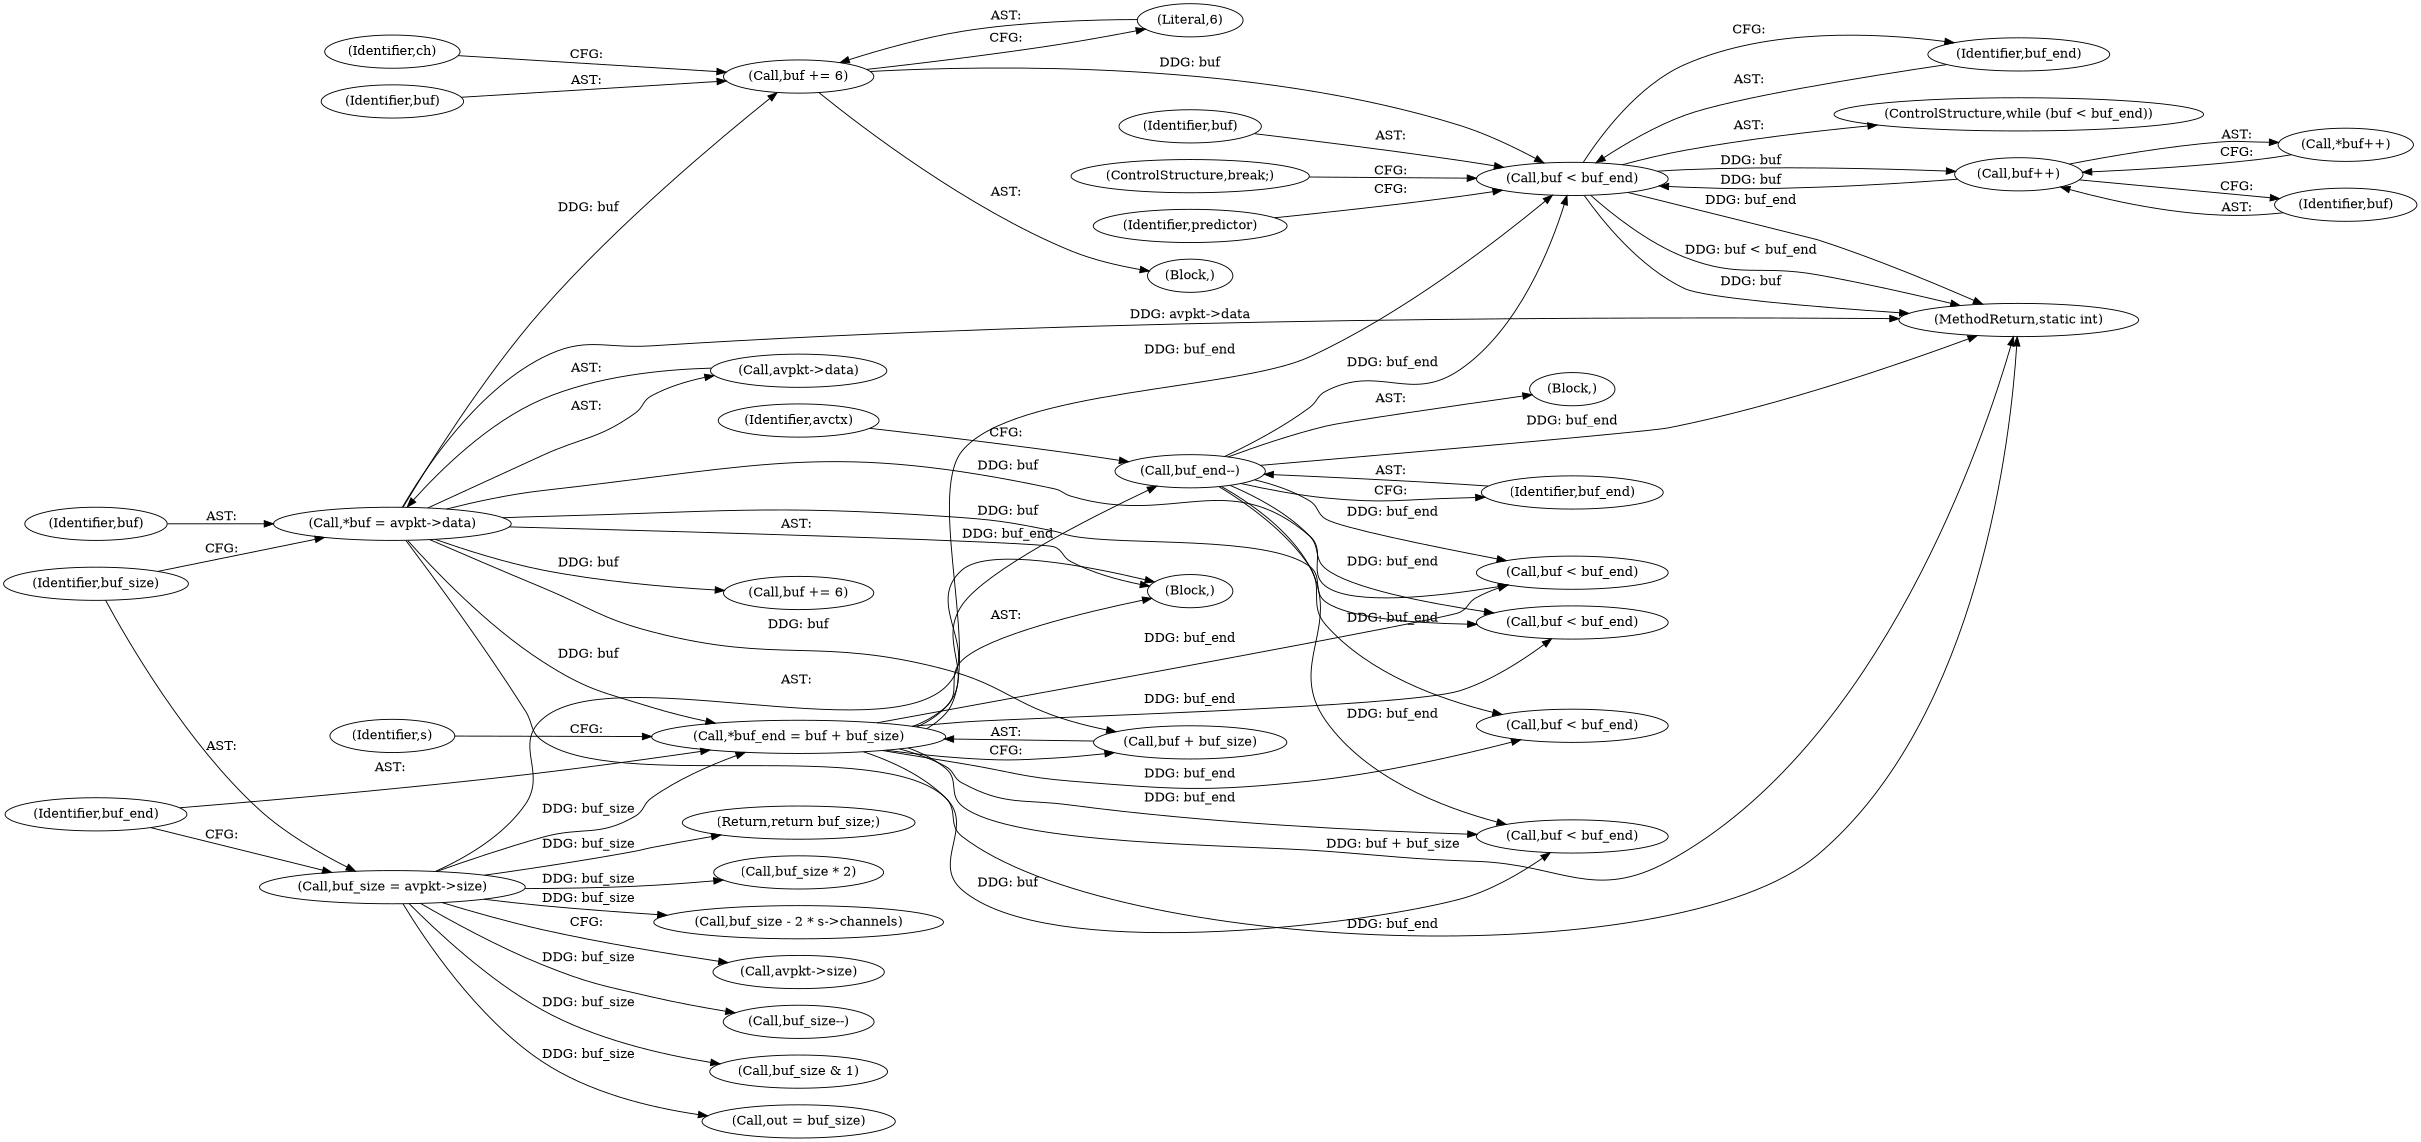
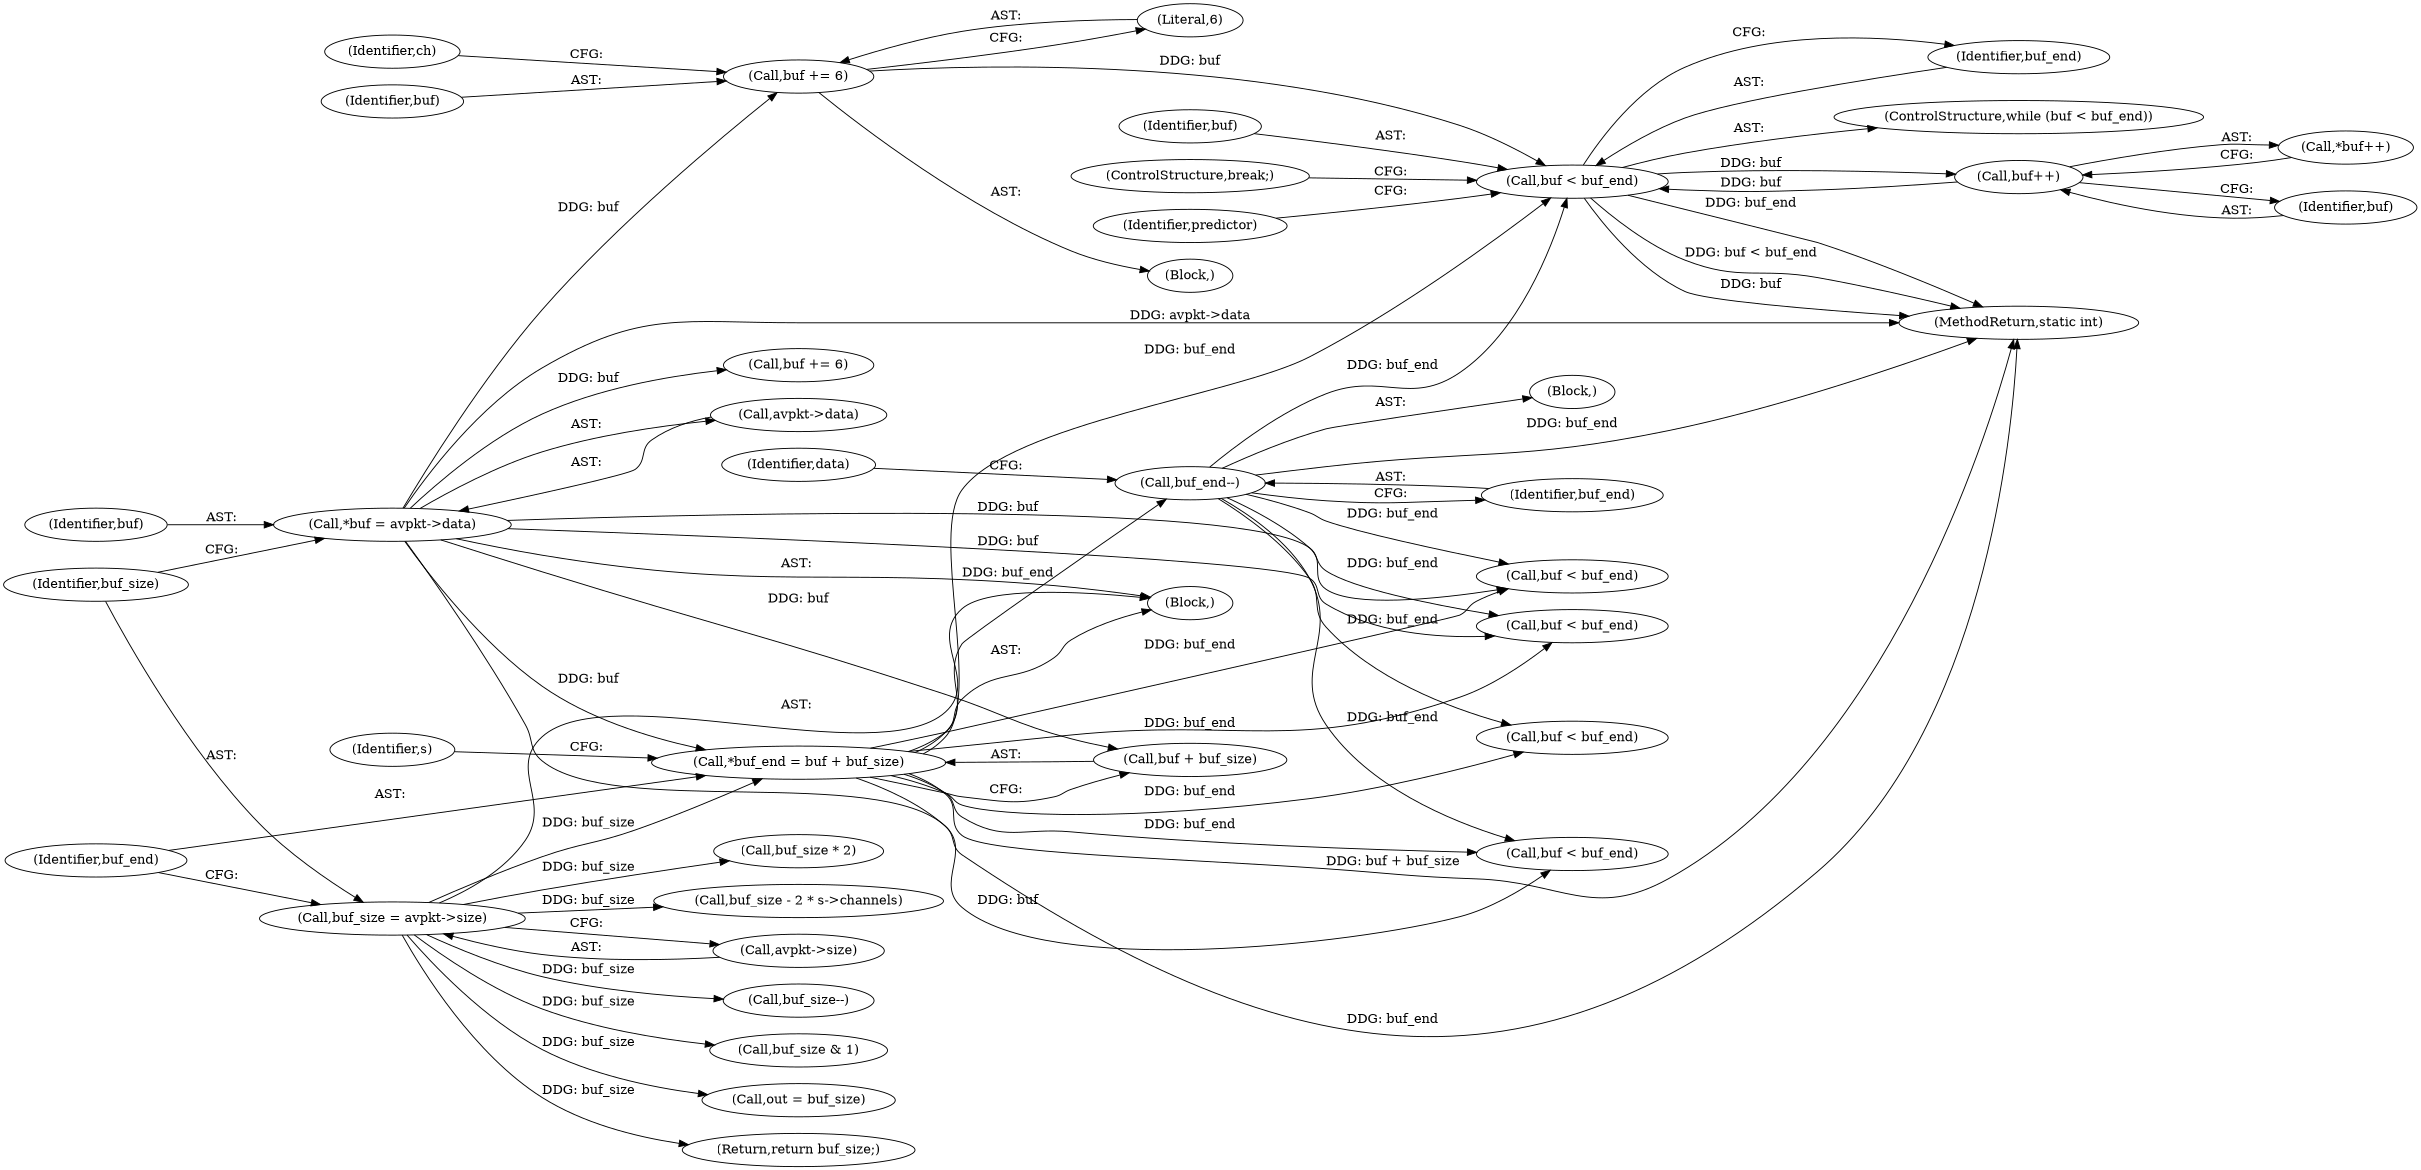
node "(Identifier,avctx)": label "(Identifier,avctx)" -> "(Identifier,data)"
edge "(Call,avpkt->size)" -> "(Call,buf_size = avpkt->size)": added, label "AST:"
